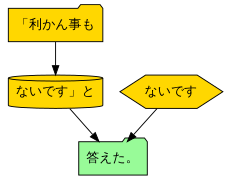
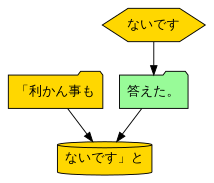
edge "ないです」と" -> "答えた。": reversed
